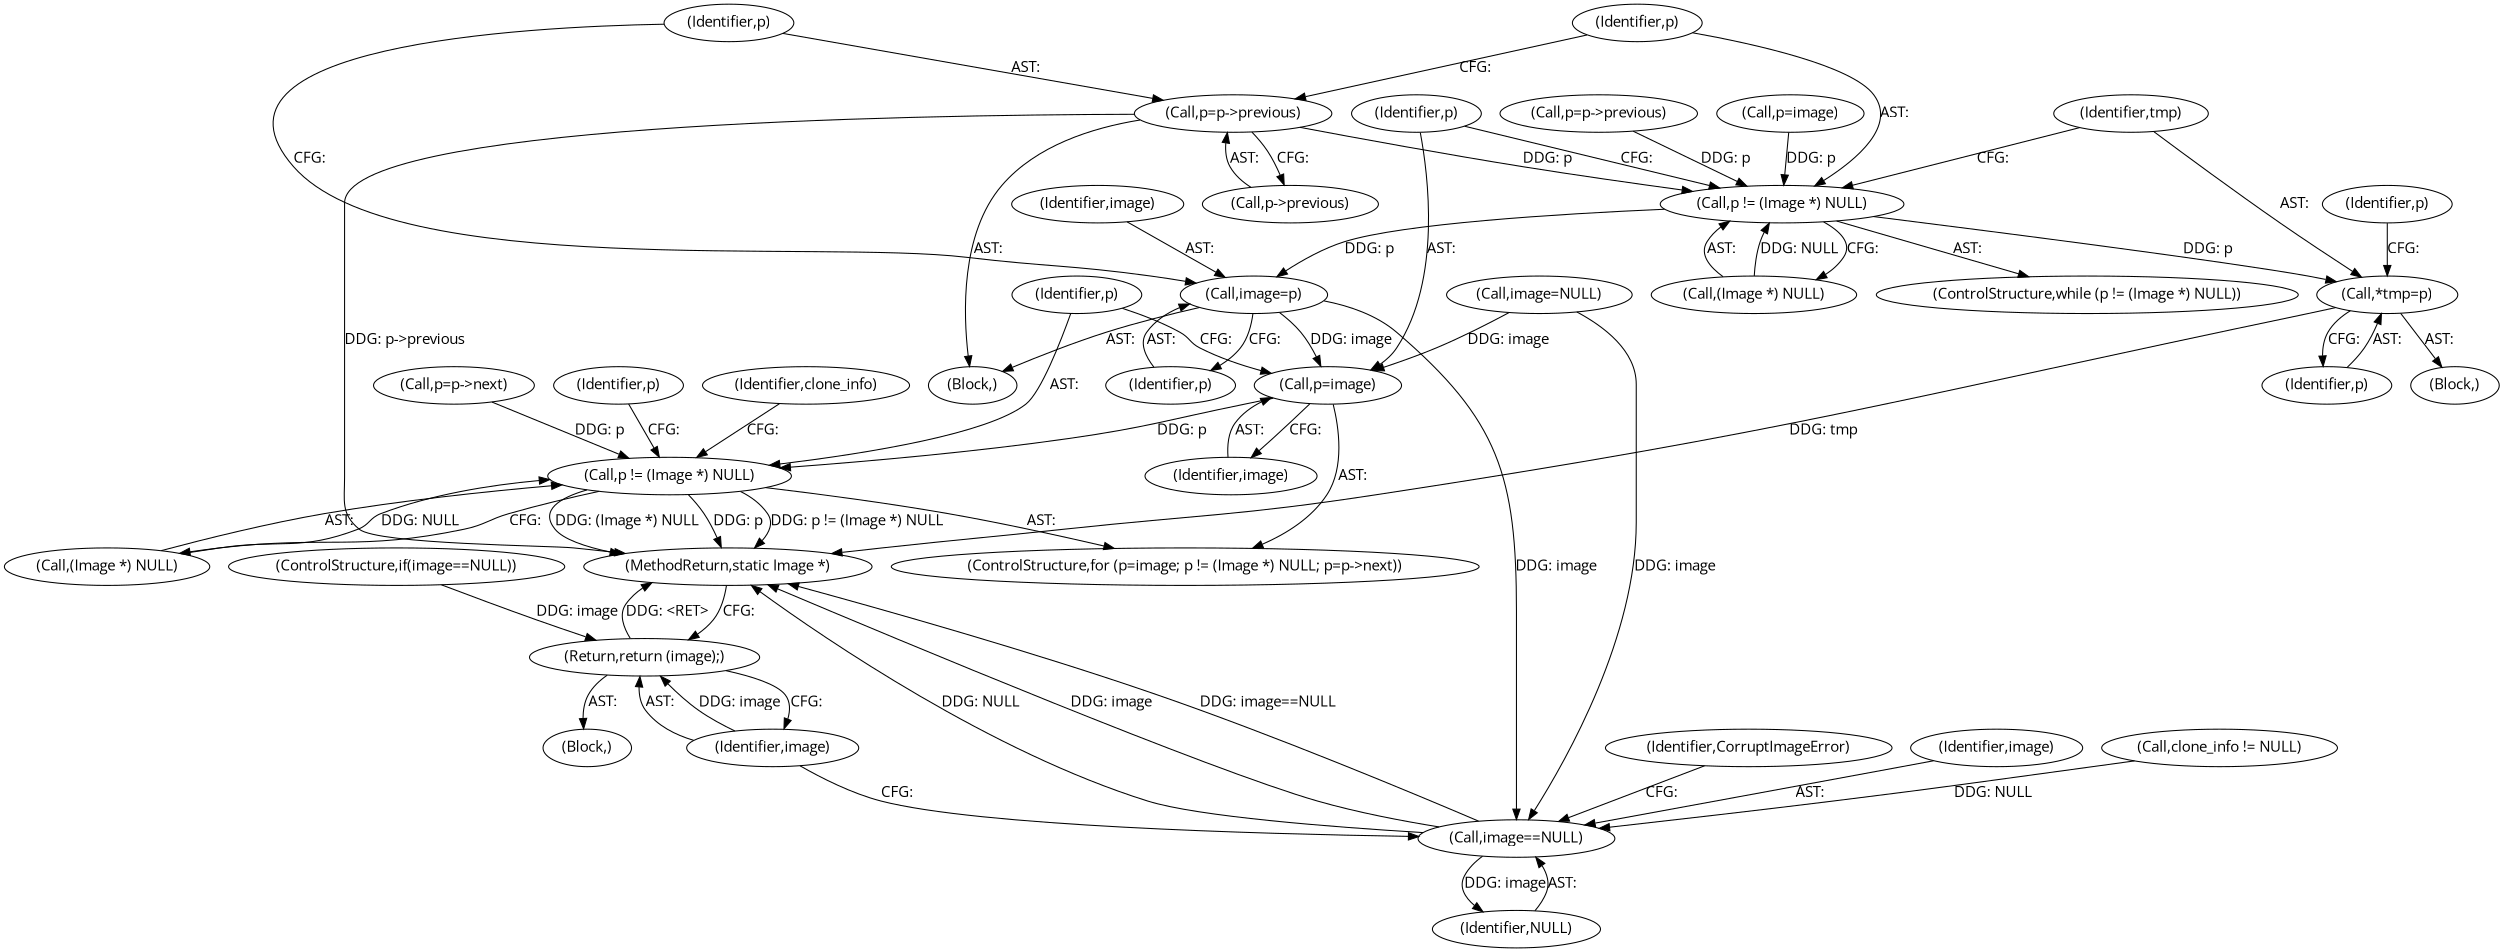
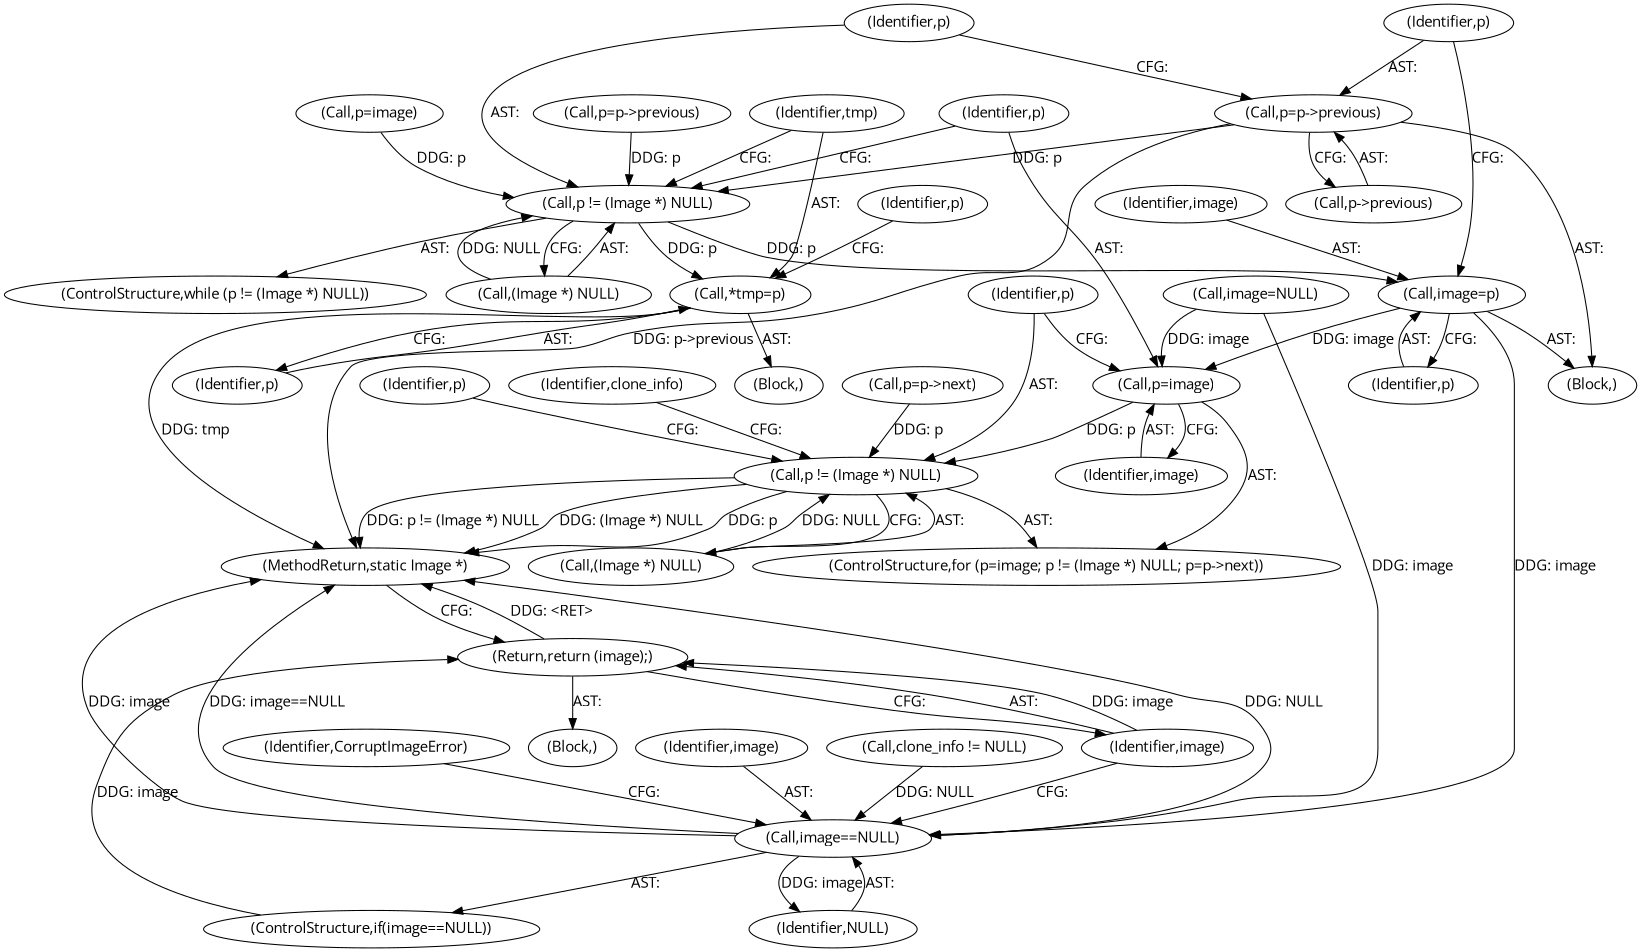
edge "(Call,image==NULL)" -> "(ControlStructure,if(image==NULL))": added, label "AST:"
